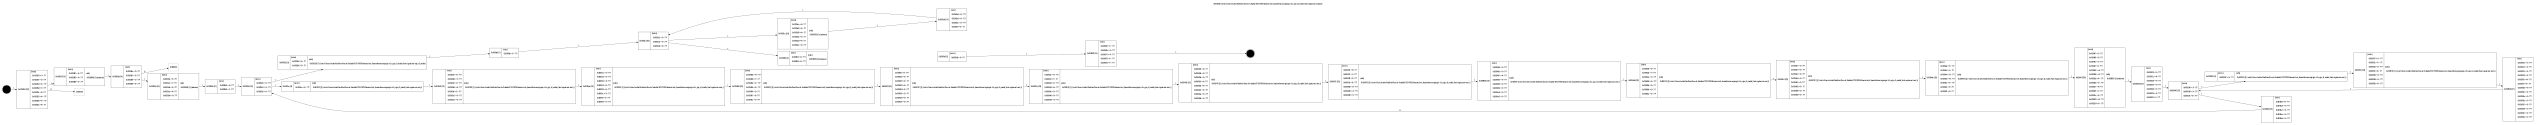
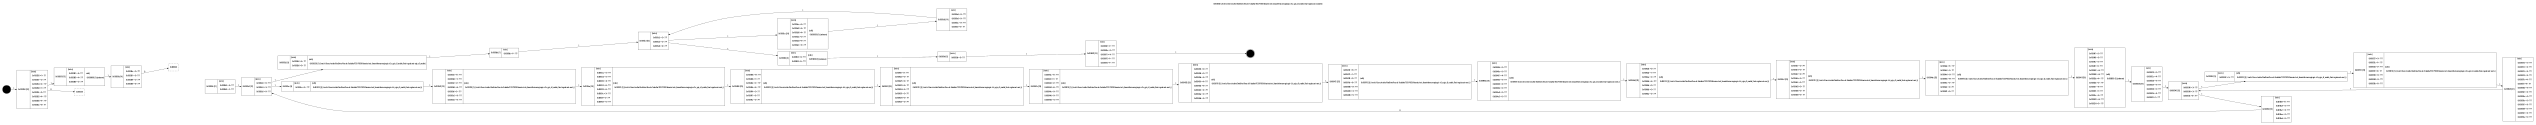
edge "0x1095f4 [9]" -> "0x1095fd [5]": added, label "1"
node "0x10939c [25]": removed
